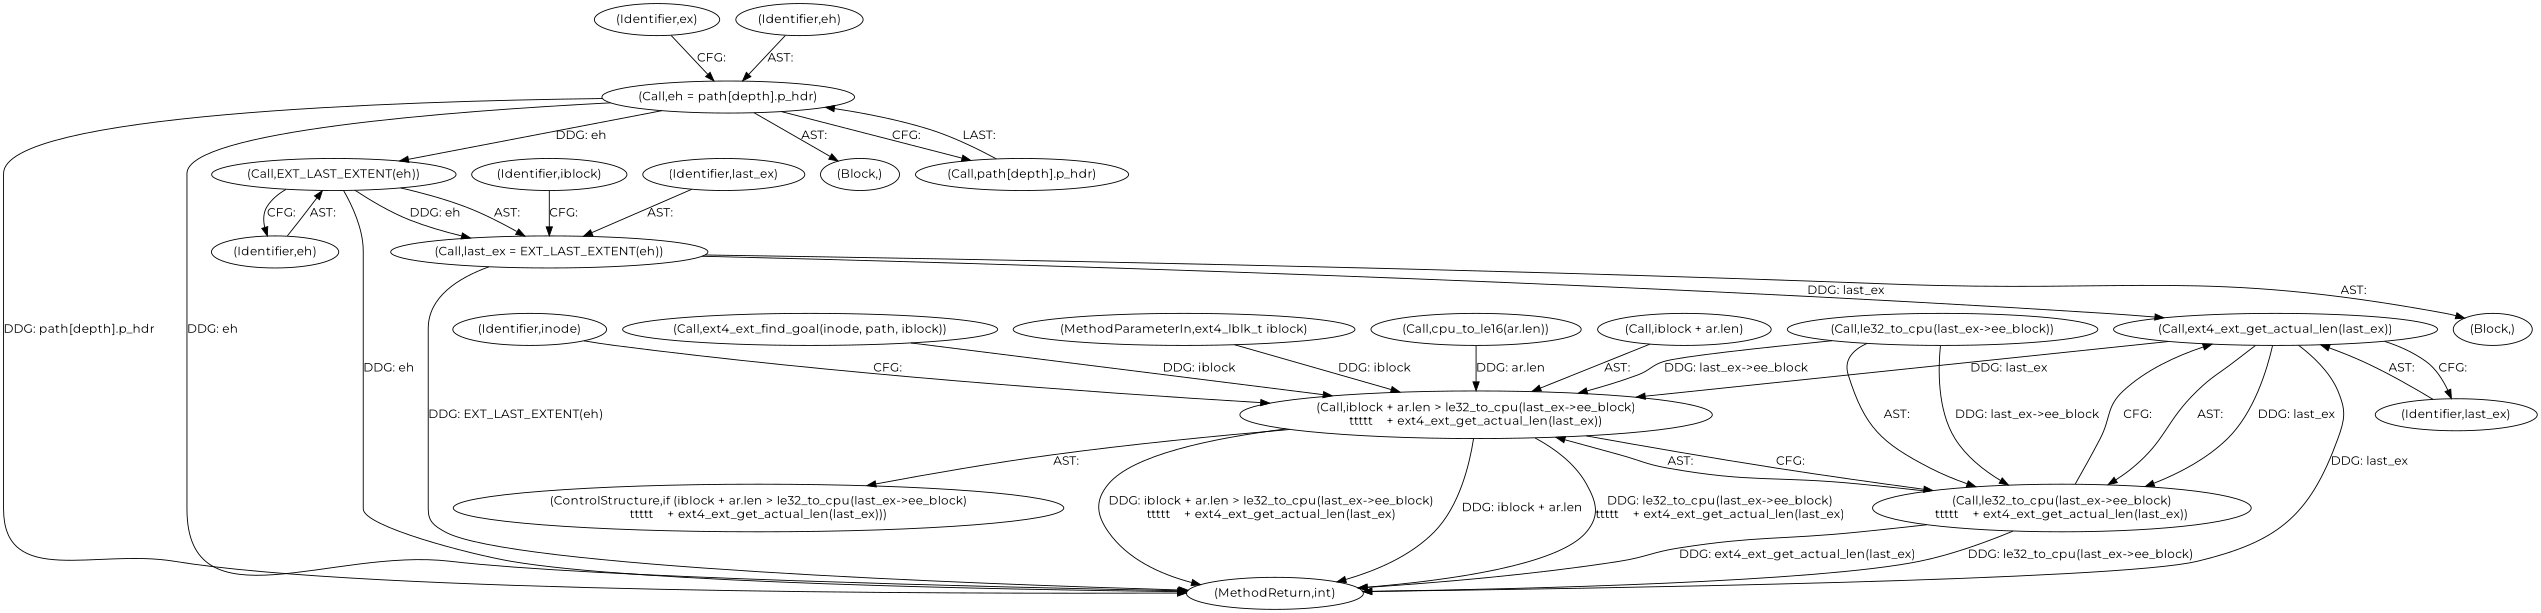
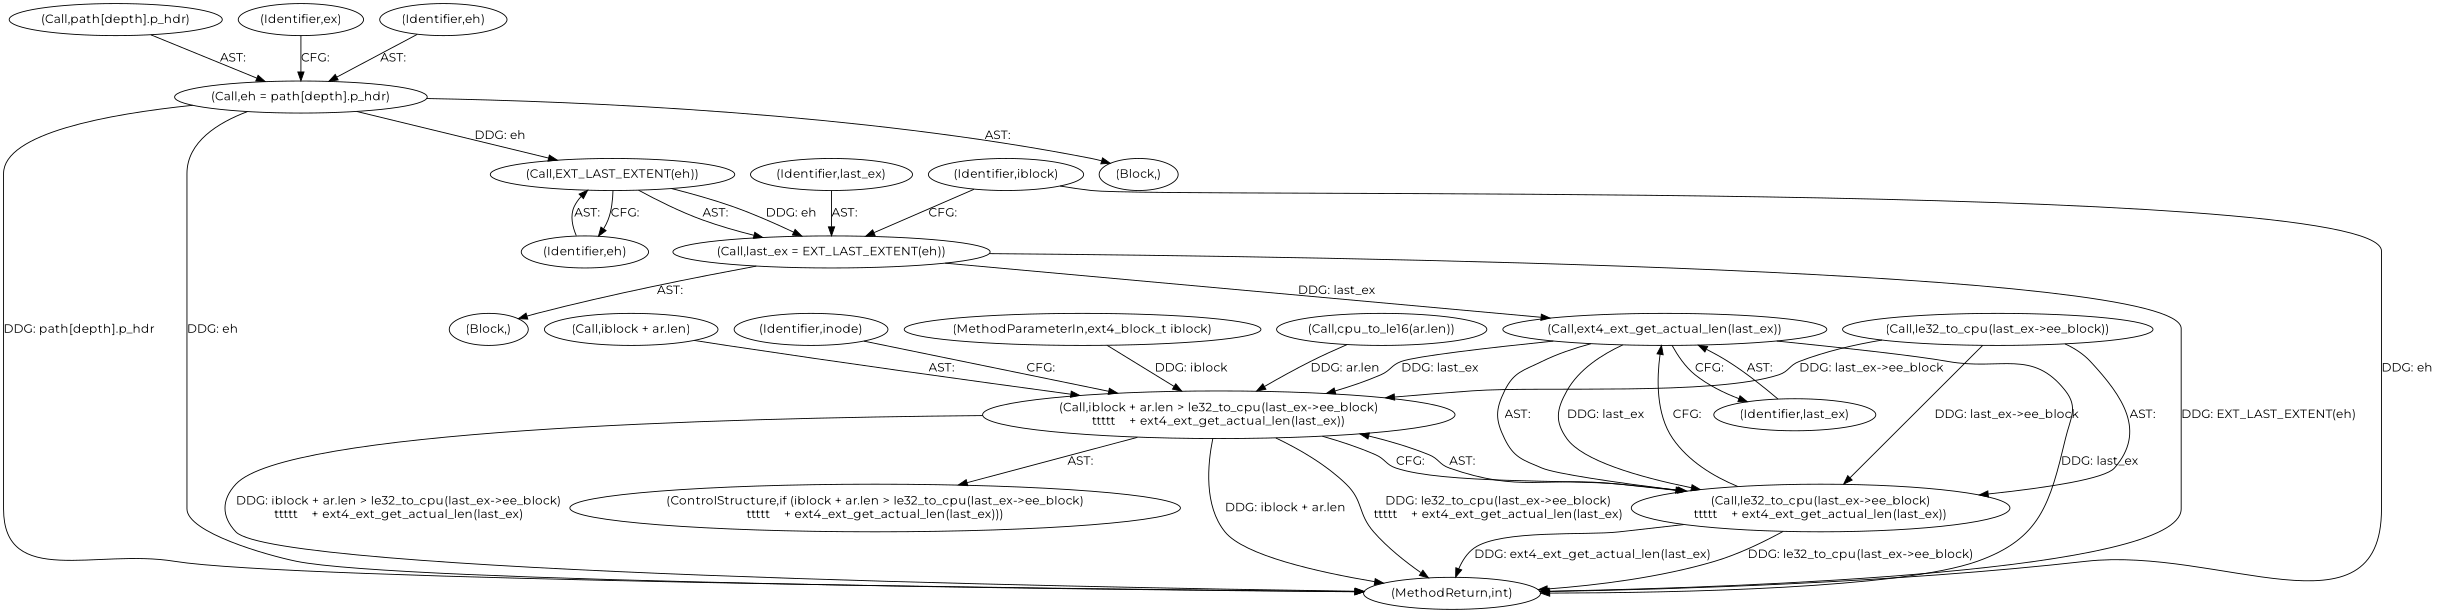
edge "(Call,eh = path[depth].p_hdr)" -> "(Call,path[depth].p_hdr)": removed, label "CFG:"
edge "(Call,path[depth].p_hdr)" -> "(Call,eh = path[depth].p_hdr)": label "LAST: " -> "AST: "
node "(Call,ext4_ext_find_goal(inode, path, iblock))": removed
node "(MethodParameterIn,ext4_lblk_t iblock)": label "(MethodParameterIn,ext4_lblk_t iblock)" -> "(MethodParameterIn,ext4_block_t iblock)"
edge "(Call,EXT_LAST_EXTENT(eh))" -> "(MethodReturn,int)": now "(Identifier,iblock)" -> "(MethodReturn,int)"
